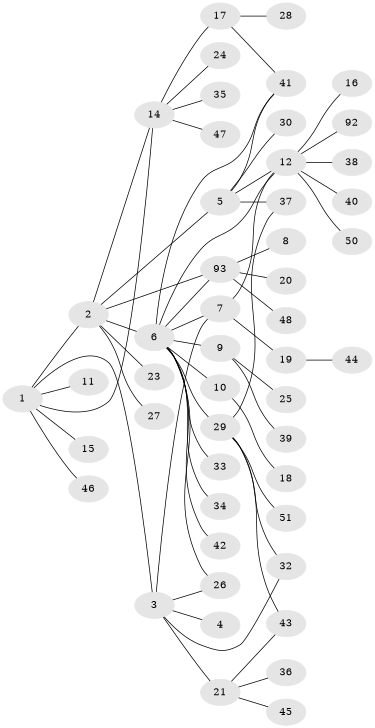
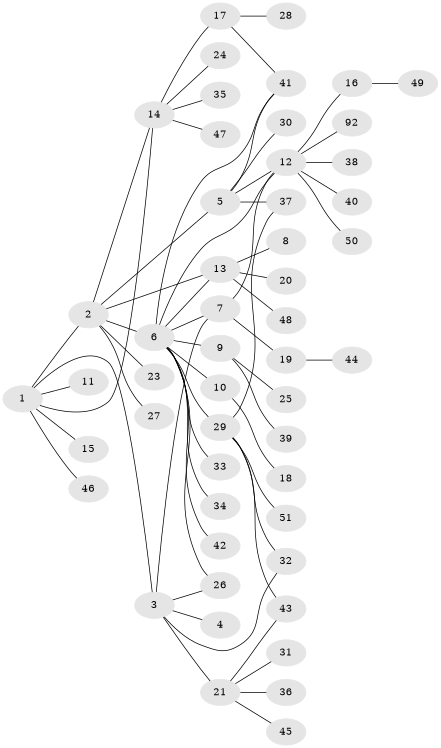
node "49": added
node "93": label "93" -> "13"
node "31": added
